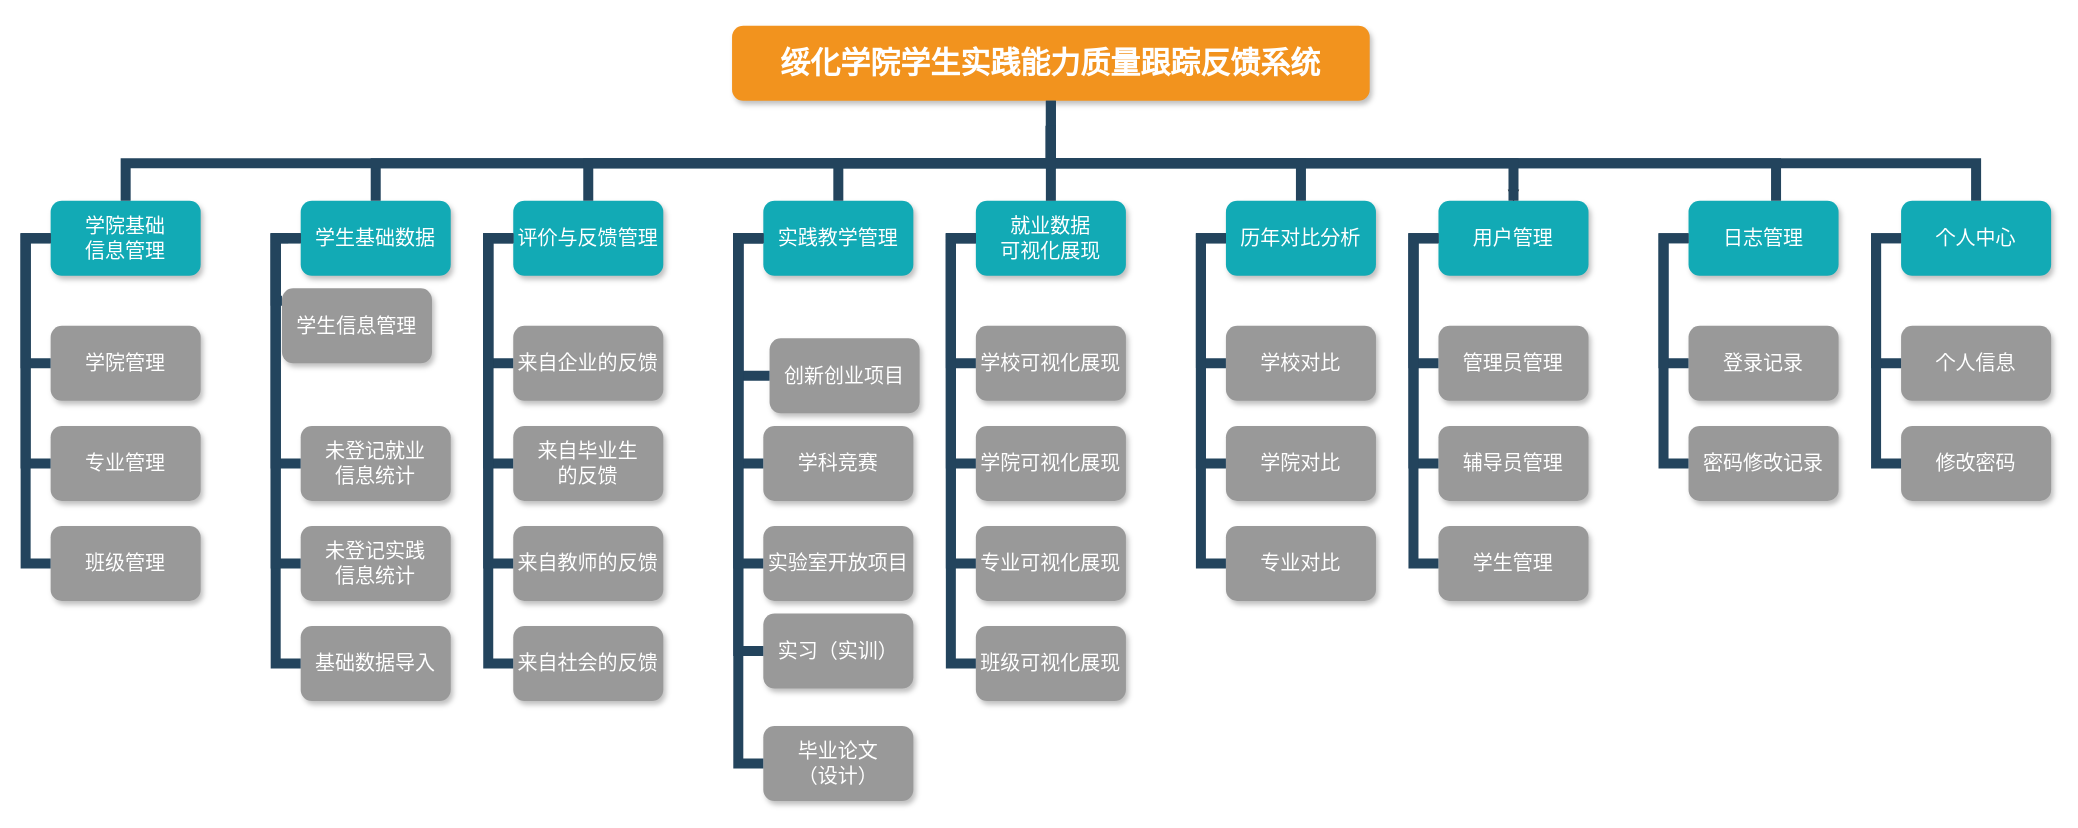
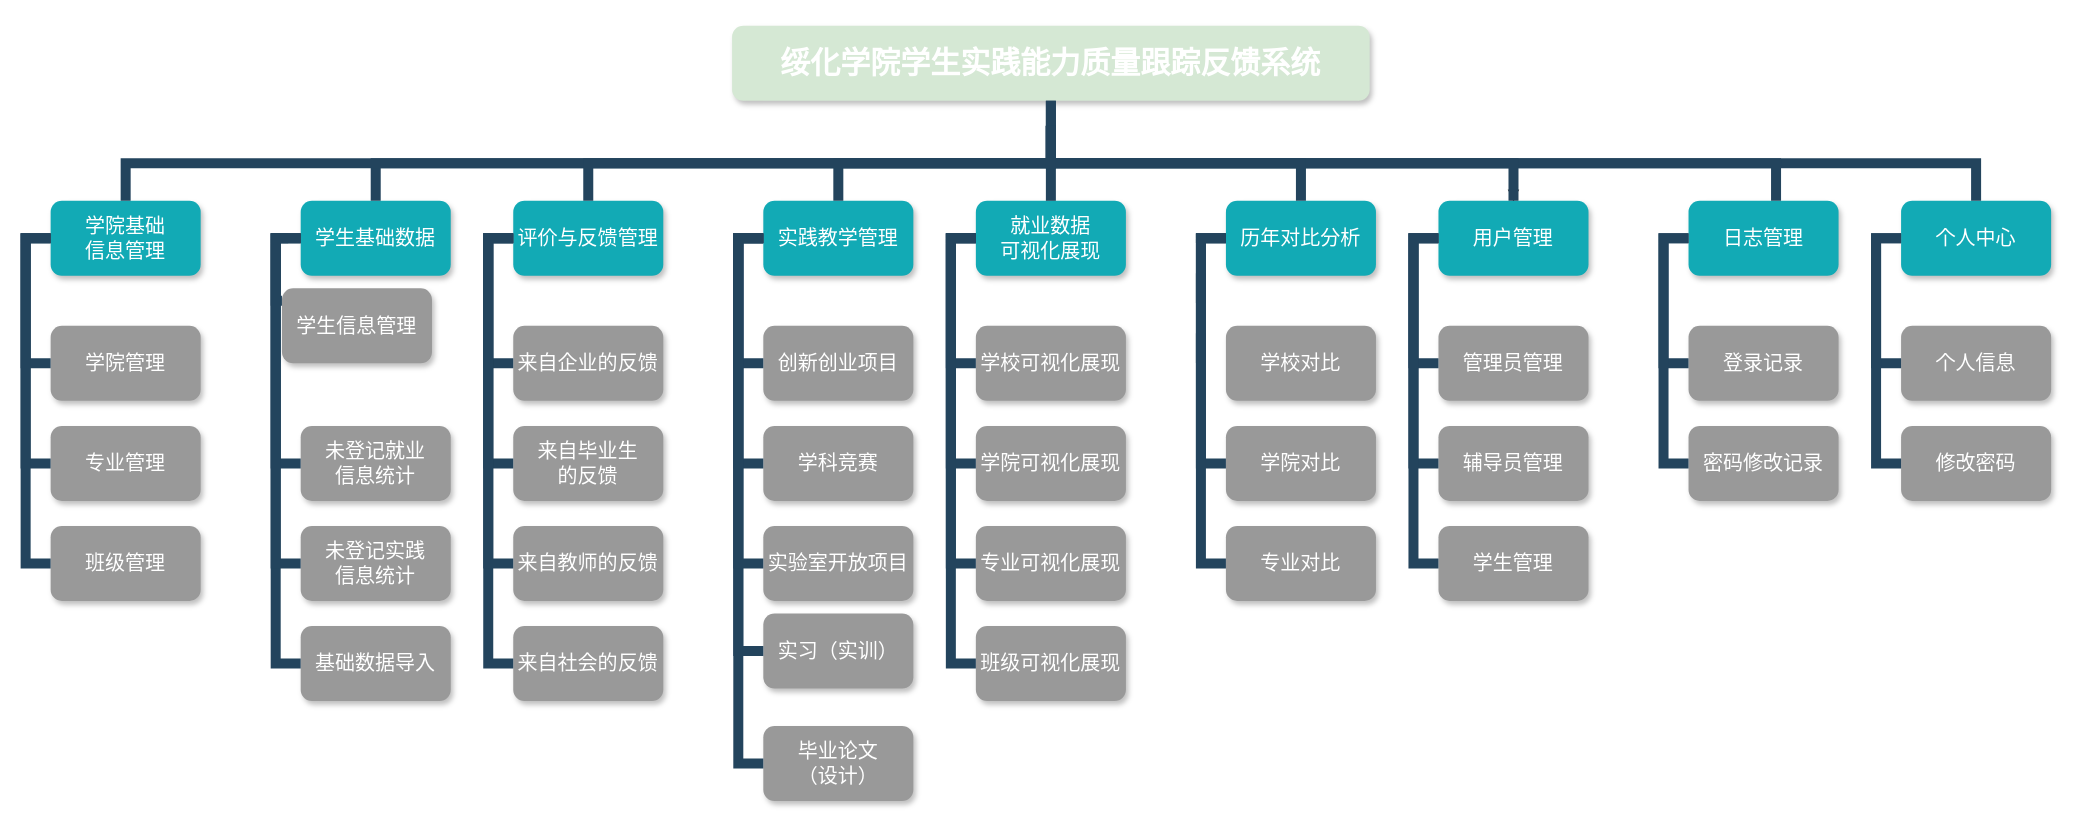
node "绥化学院学生实践能力质量跟踪反馈系统": fillcolor #f2931e -> #d5e8d4
edge "历年对比分析" -- "学校对比": style solid -> dashed
node "创新创业项目": moved (844, 376) -> (838, 363)
